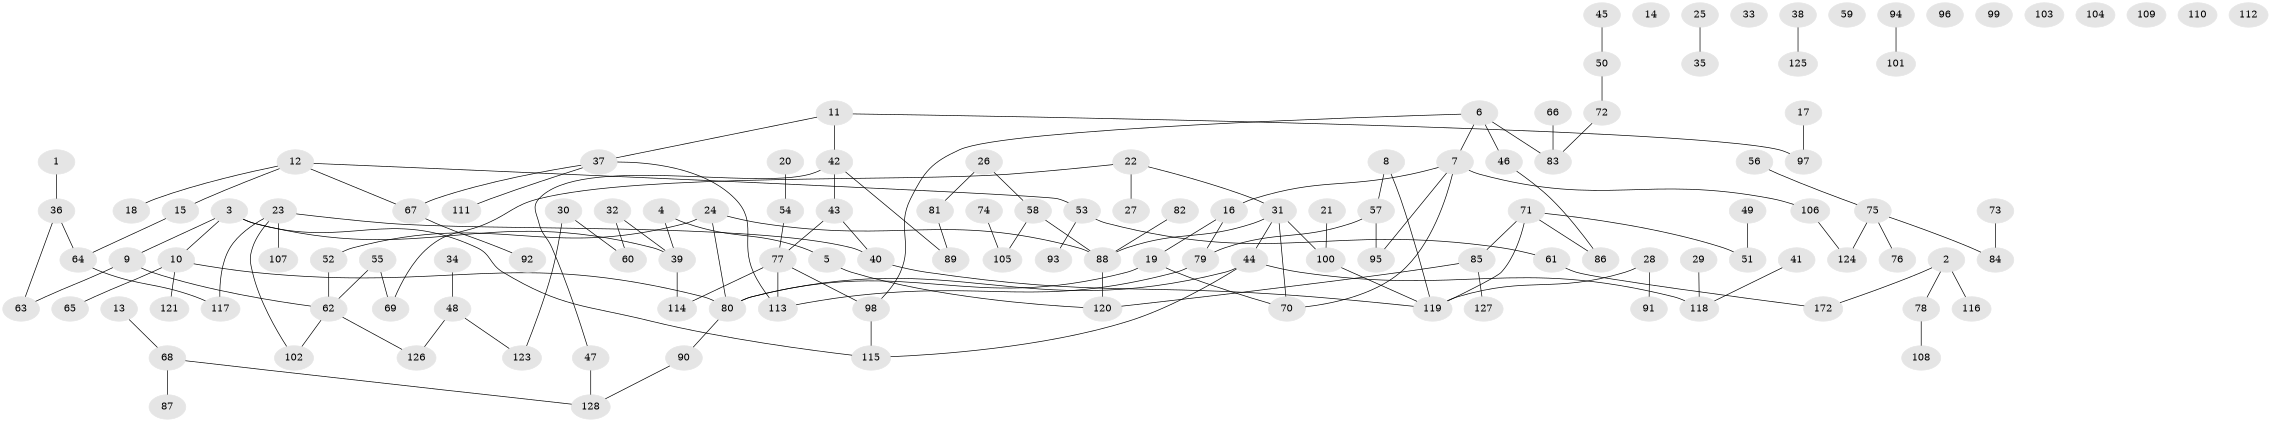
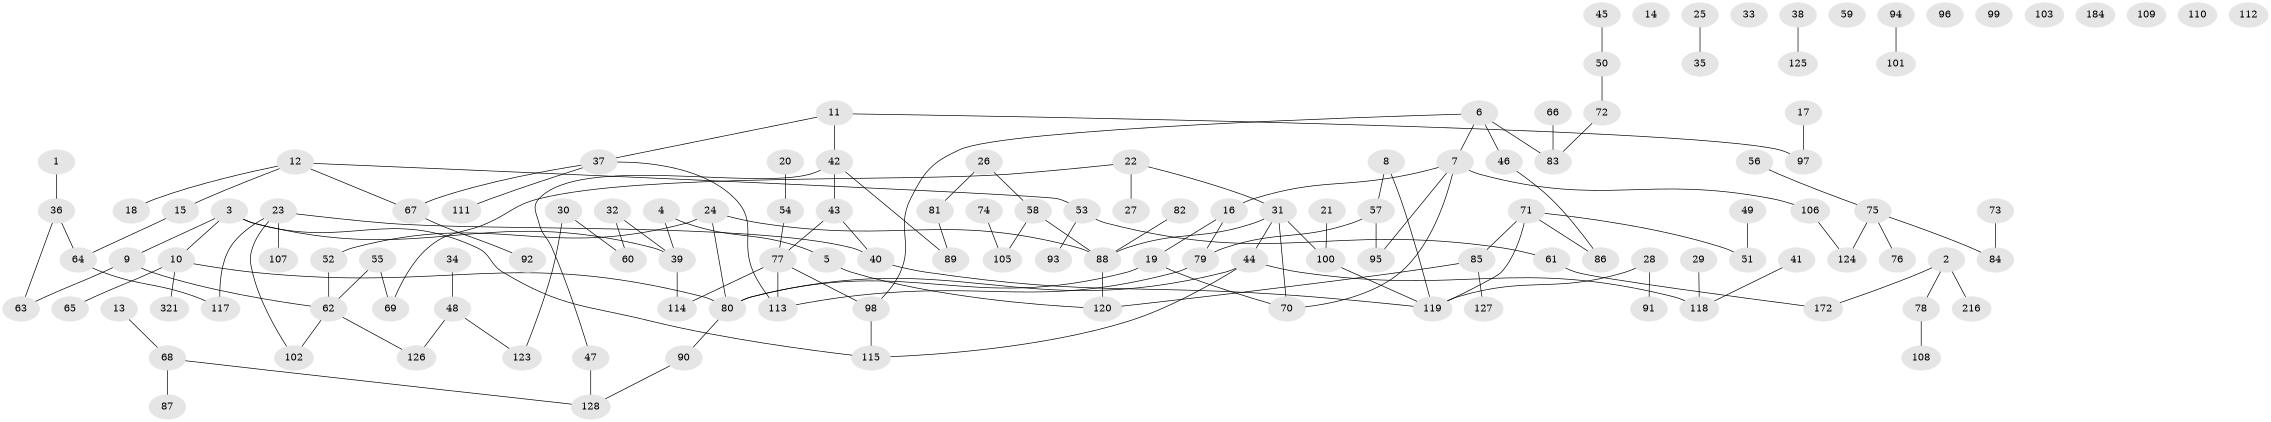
node "104": label "104" -> "184"
node "121": label "121" -> "321"
node "116": label "116" -> "216"
